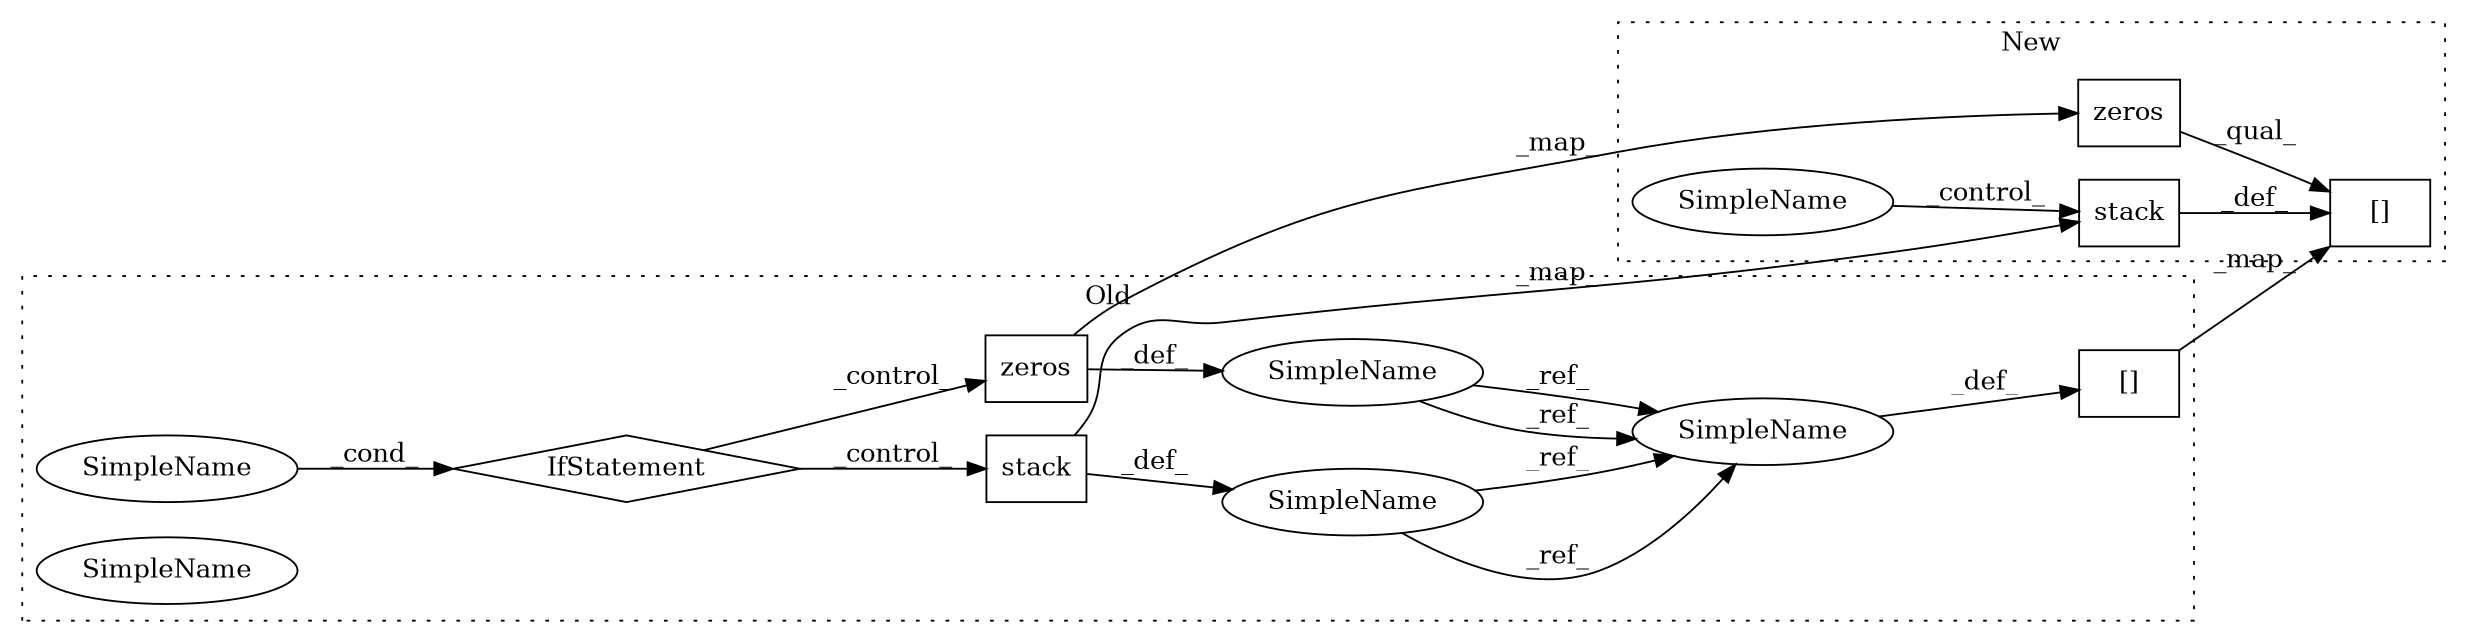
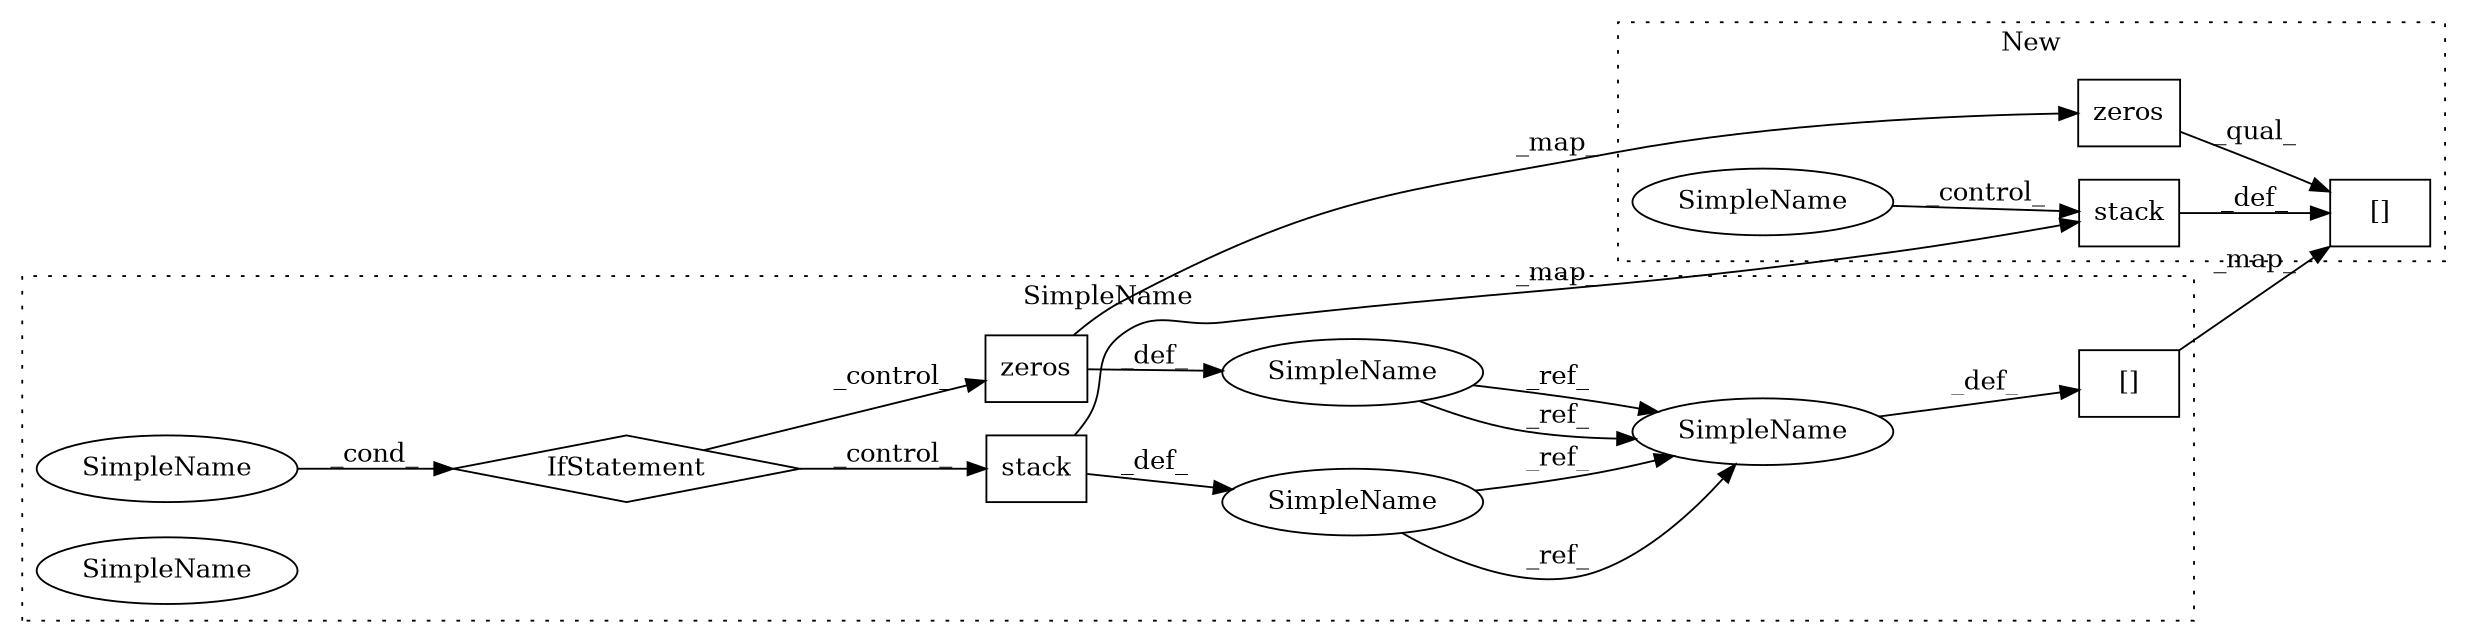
cluster "Old": label "Old" -> "SimpleName"
